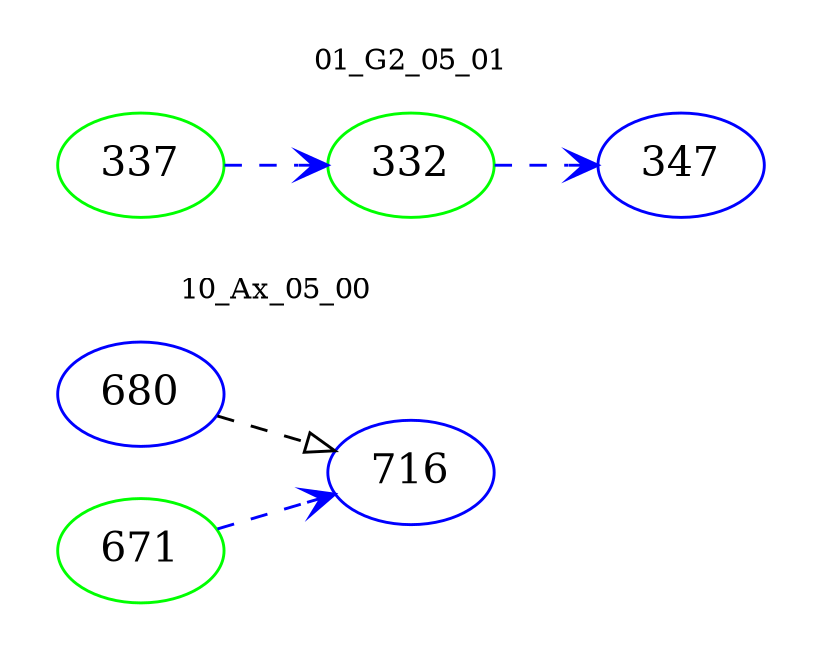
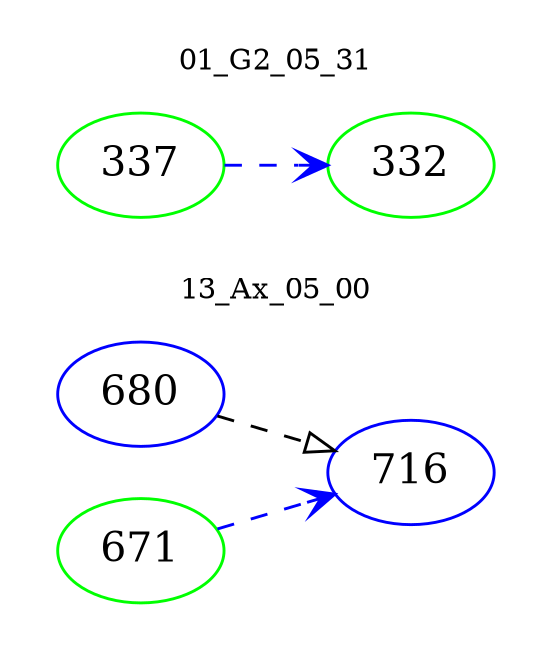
cluster "01_G2_05_01": label "01_G2_05_01" -> "01_G2_05_31"
node "347": removed
cluster "10_Ax_05_00": label "10_Ax_05_00" -> "13_Ax_05_00"
